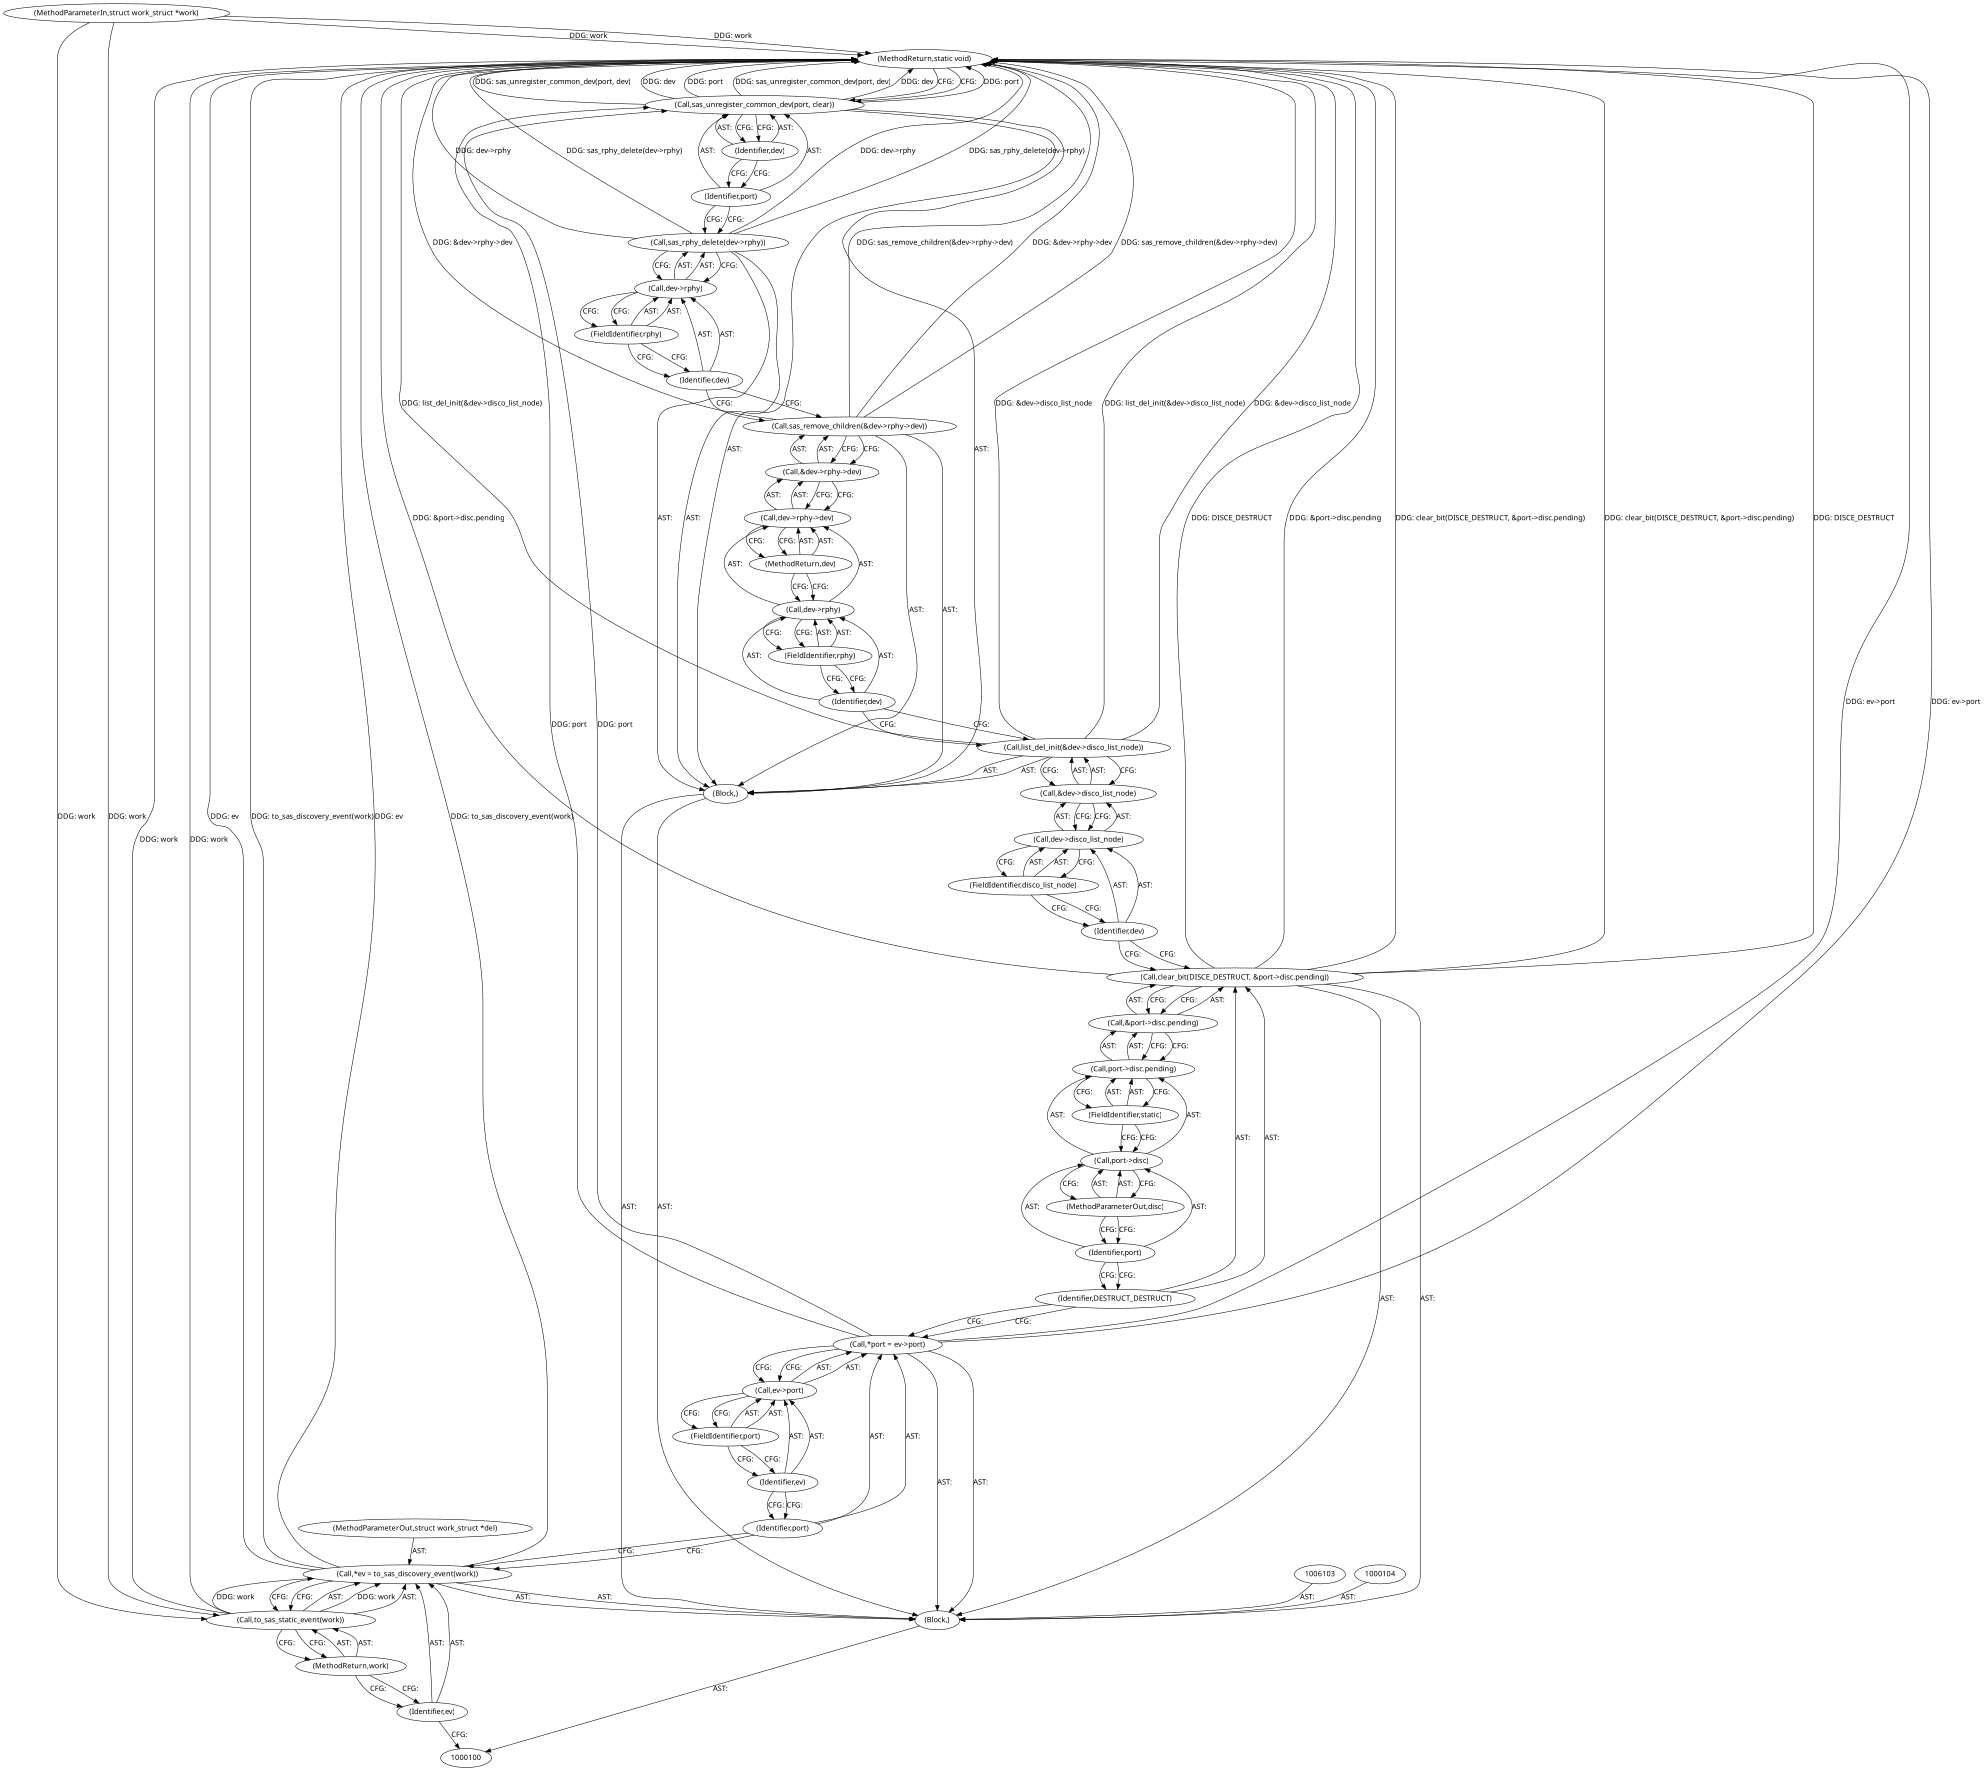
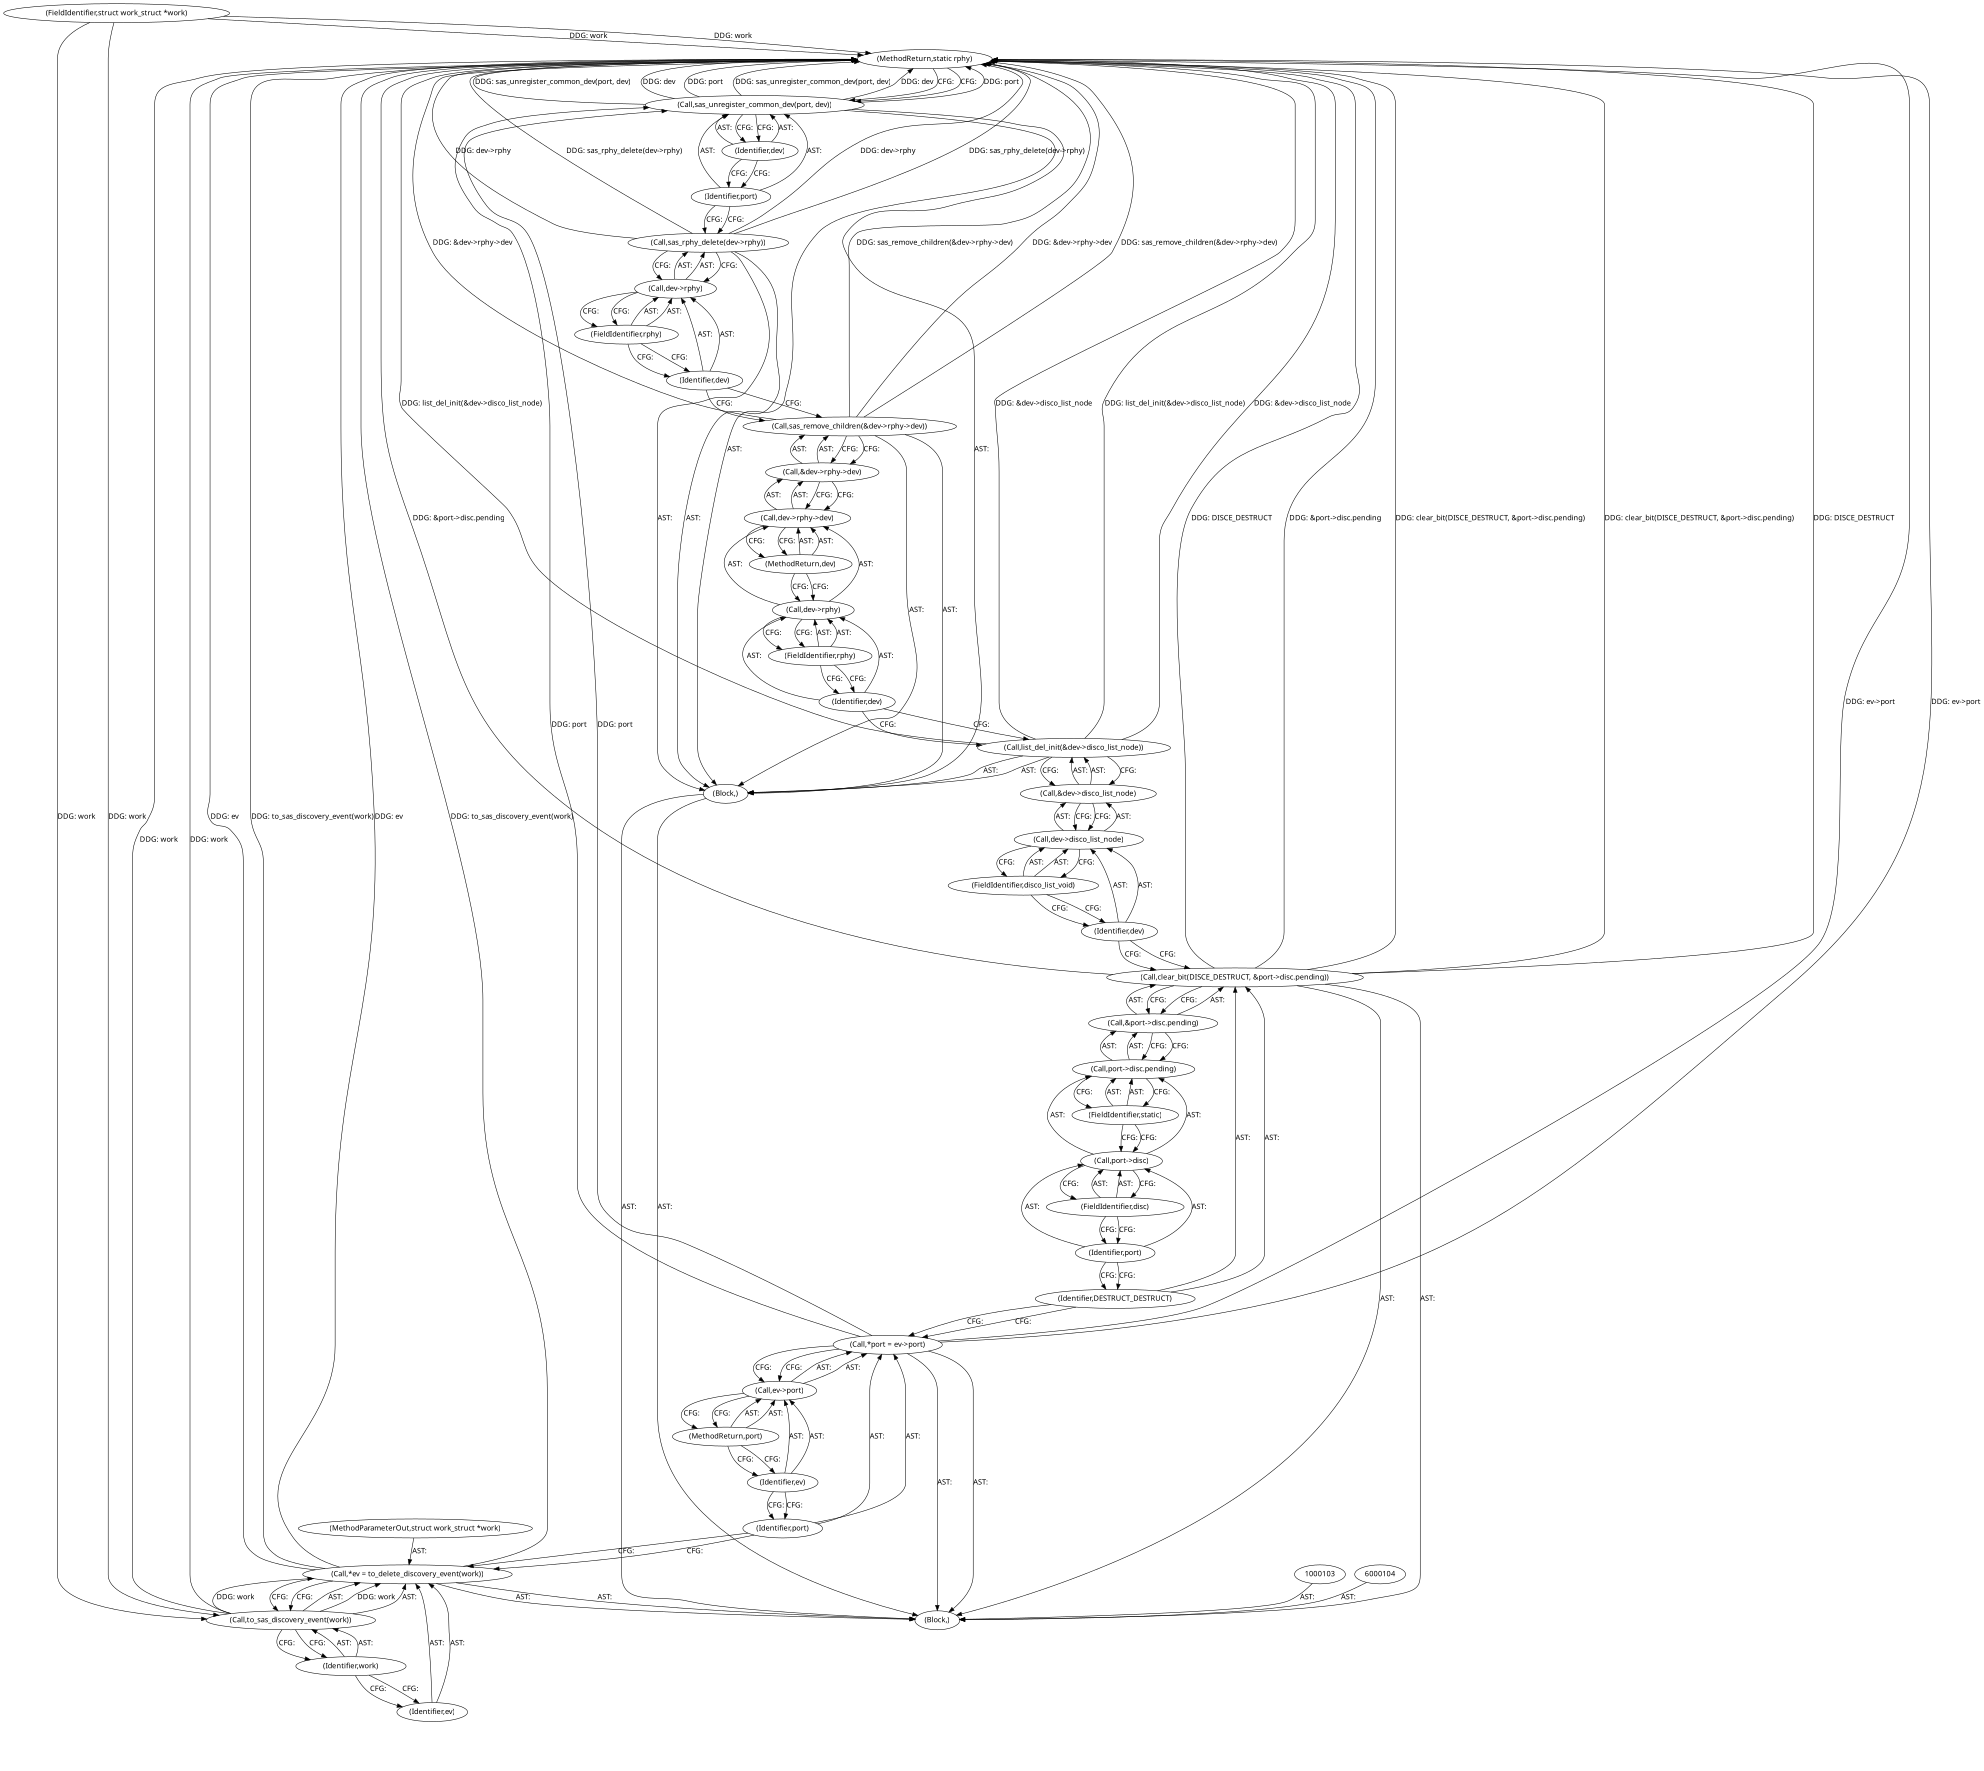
node "(MethodParameterIn,struct work_struct *work)": label "(MethodParameterIn,struct work_struct *work)" -> "(FieldIdentifier,struct work_struct *work)"
node "(MethodReturn,static void)": label "(MethodReturn,static void)" -> "(MethodReturn,static rphy)"
node "(Call,sas_unregister_common_dev(port, clear))": label "(Call,sas_unregister_common_dev(port, clear))" -> "(Call,sas_unregister_common_dev(port, dev))"
node "(FieldIdentifier,disco_list_node)": label "(FieldIdentifier,disco_list_node)" -> "(FieldIdentifier,disco_list_void)"
node "(MethodParameterOut,disc)": label "(MethodParameterOut,disc)" -> "(FieldIdentifier,disc)"
node "(FieldIdentifier,port)": label "(FieldIdentifier,port)" -> "(MethodReturn,port)"
node "(MethodParameterOut,struct work_struct *del)": label "(MethodParameterOut,struct work_struct *del)" -> "(MethodParameterOut,struct work_struct *work)"
node "(Call,*ev = to_sas_discovery_event(work))": label "(Call,*ev = to_sas_discovery_event(work))" -> "(Call,*ev = to_delete_discovery_event(work))"
node "1006103": label "1006103" -> "1000103"
node "1000104": label "1000104" -> "6000104"
node "(Call,to_sas_static_event(work))": label "(Call,to_sas_static_event(work))" -> "(Call,to_sas_discovery_event(work))"
node "(MethodReturn,work)": label "(MethodReturn,work)" -> "(Identifier,work)"
node "1000100": removed
